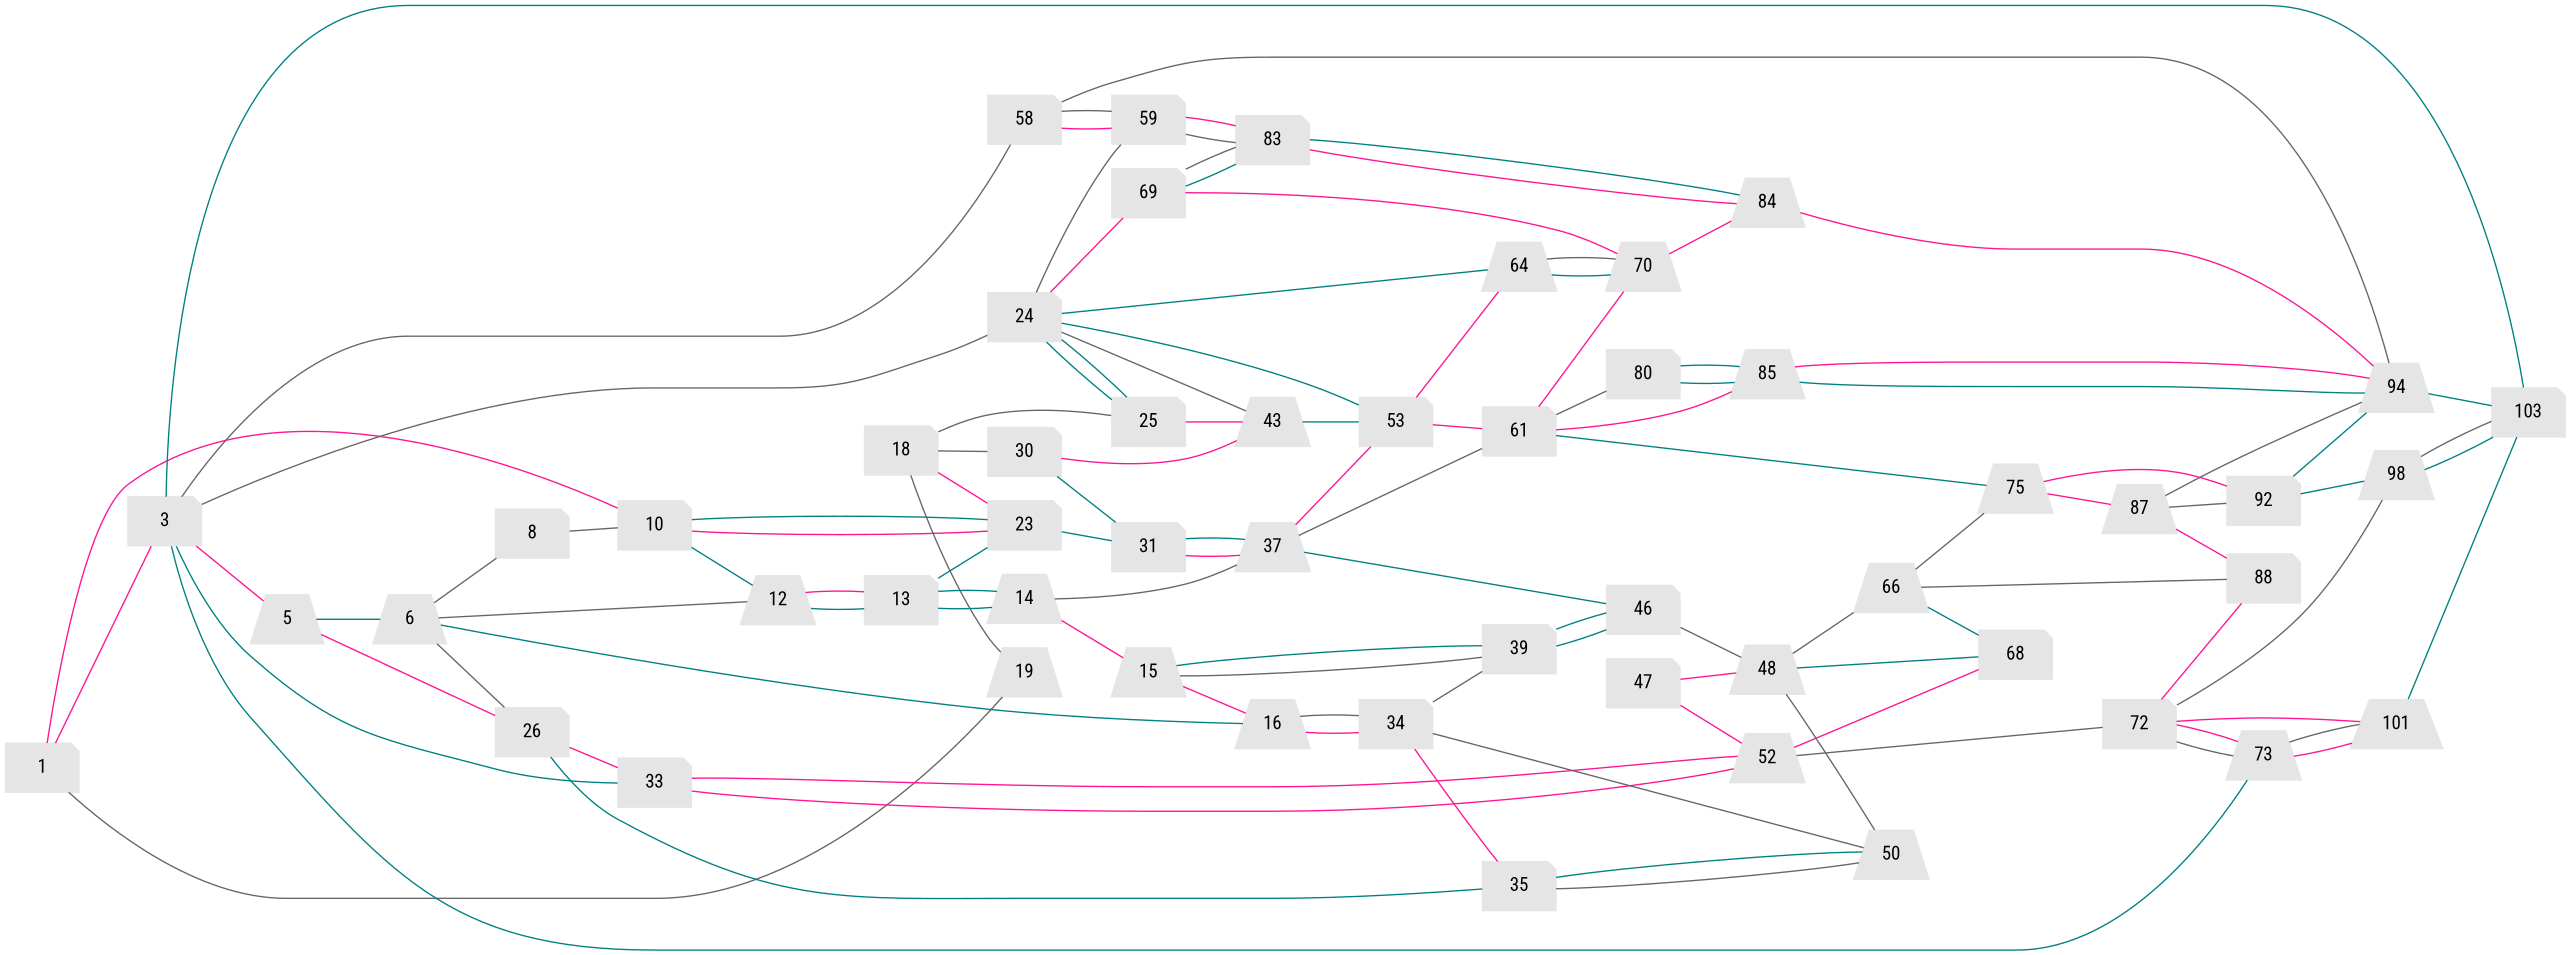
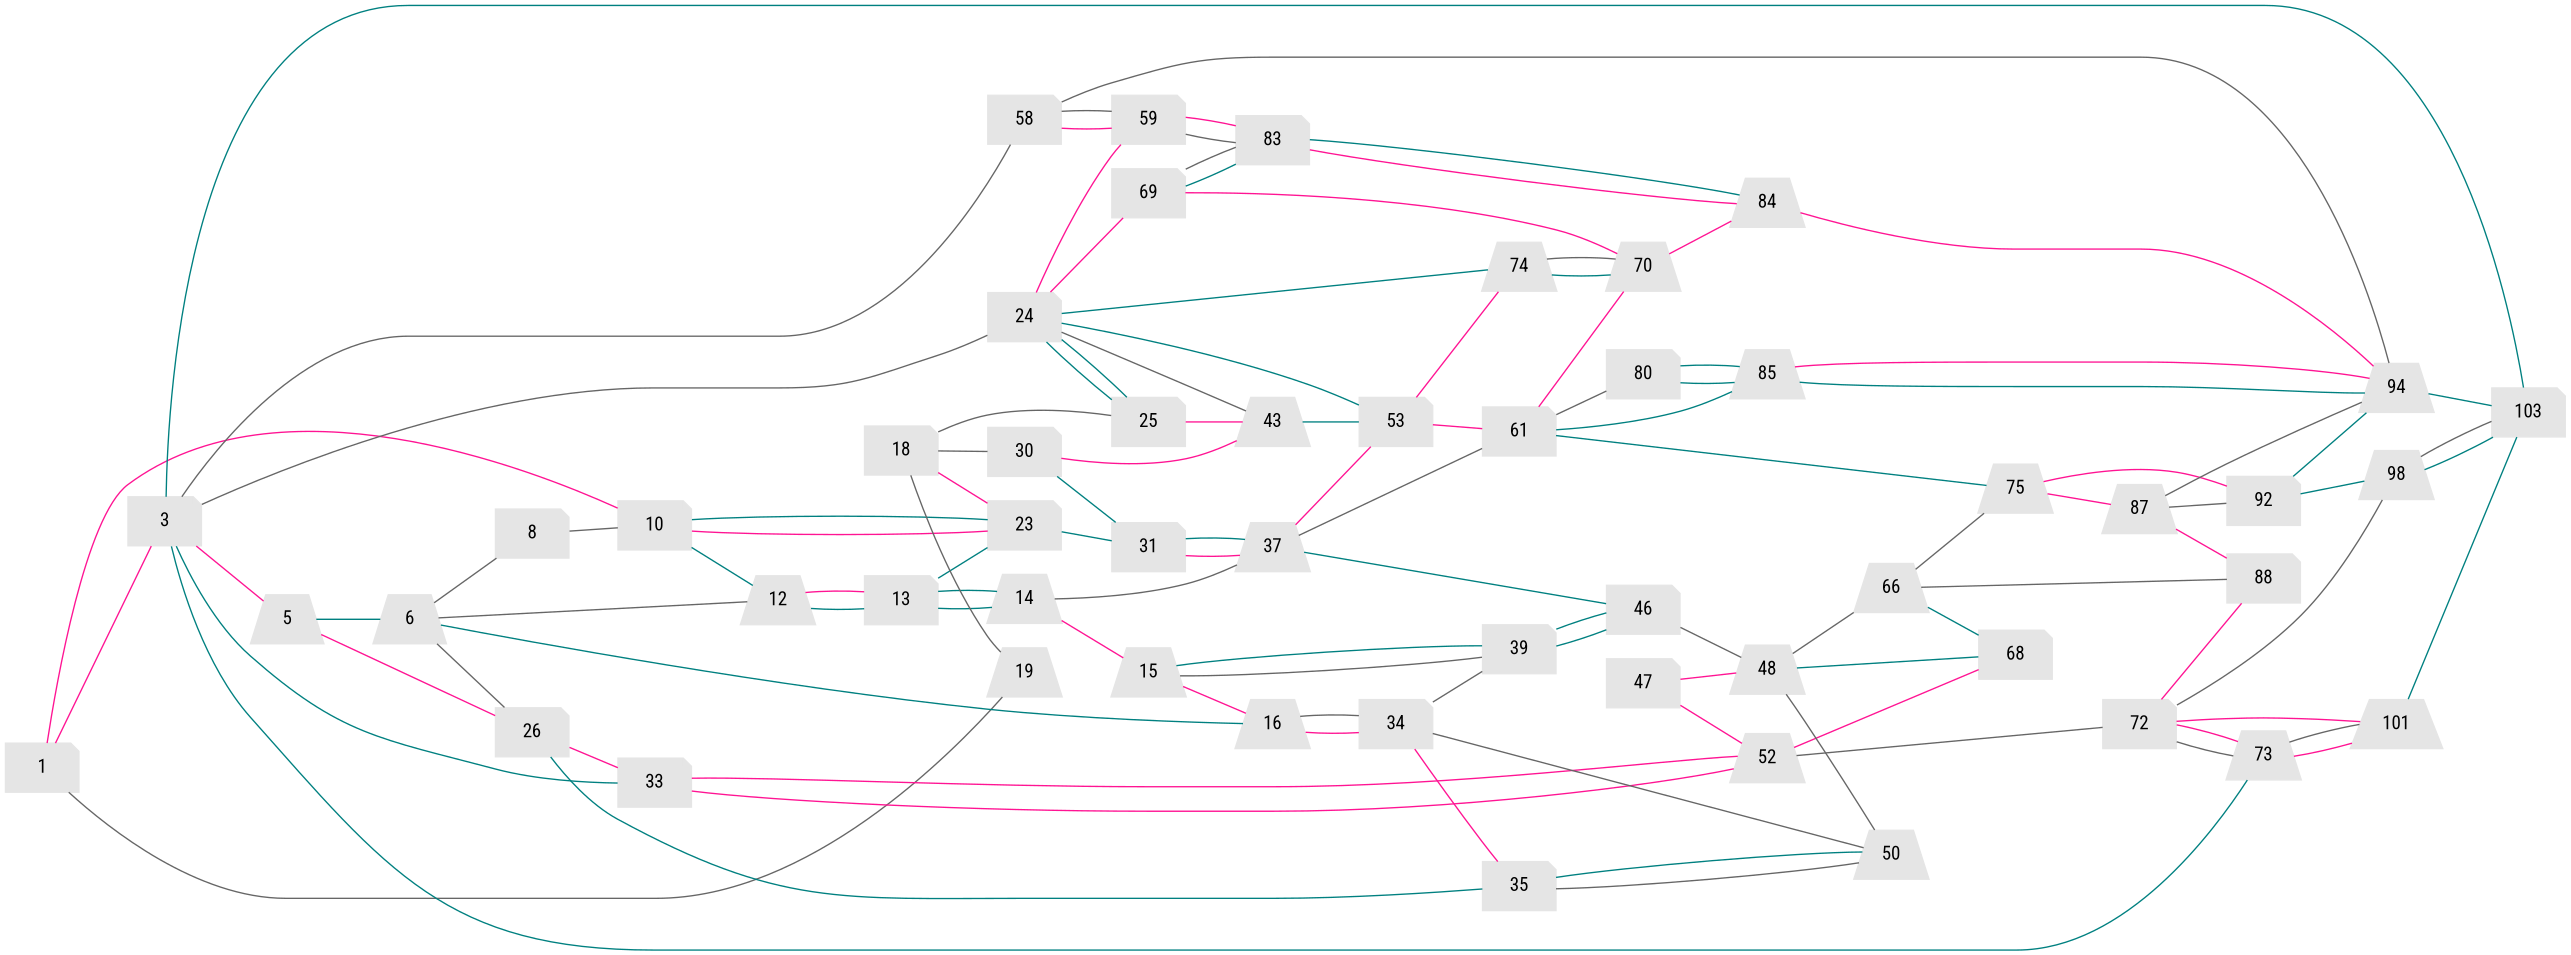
edge "59" -- "24": color gray40 -> deeppink
node "64": label "64" -> "74"
edge "85" -- "61": color deeppink -> teal
